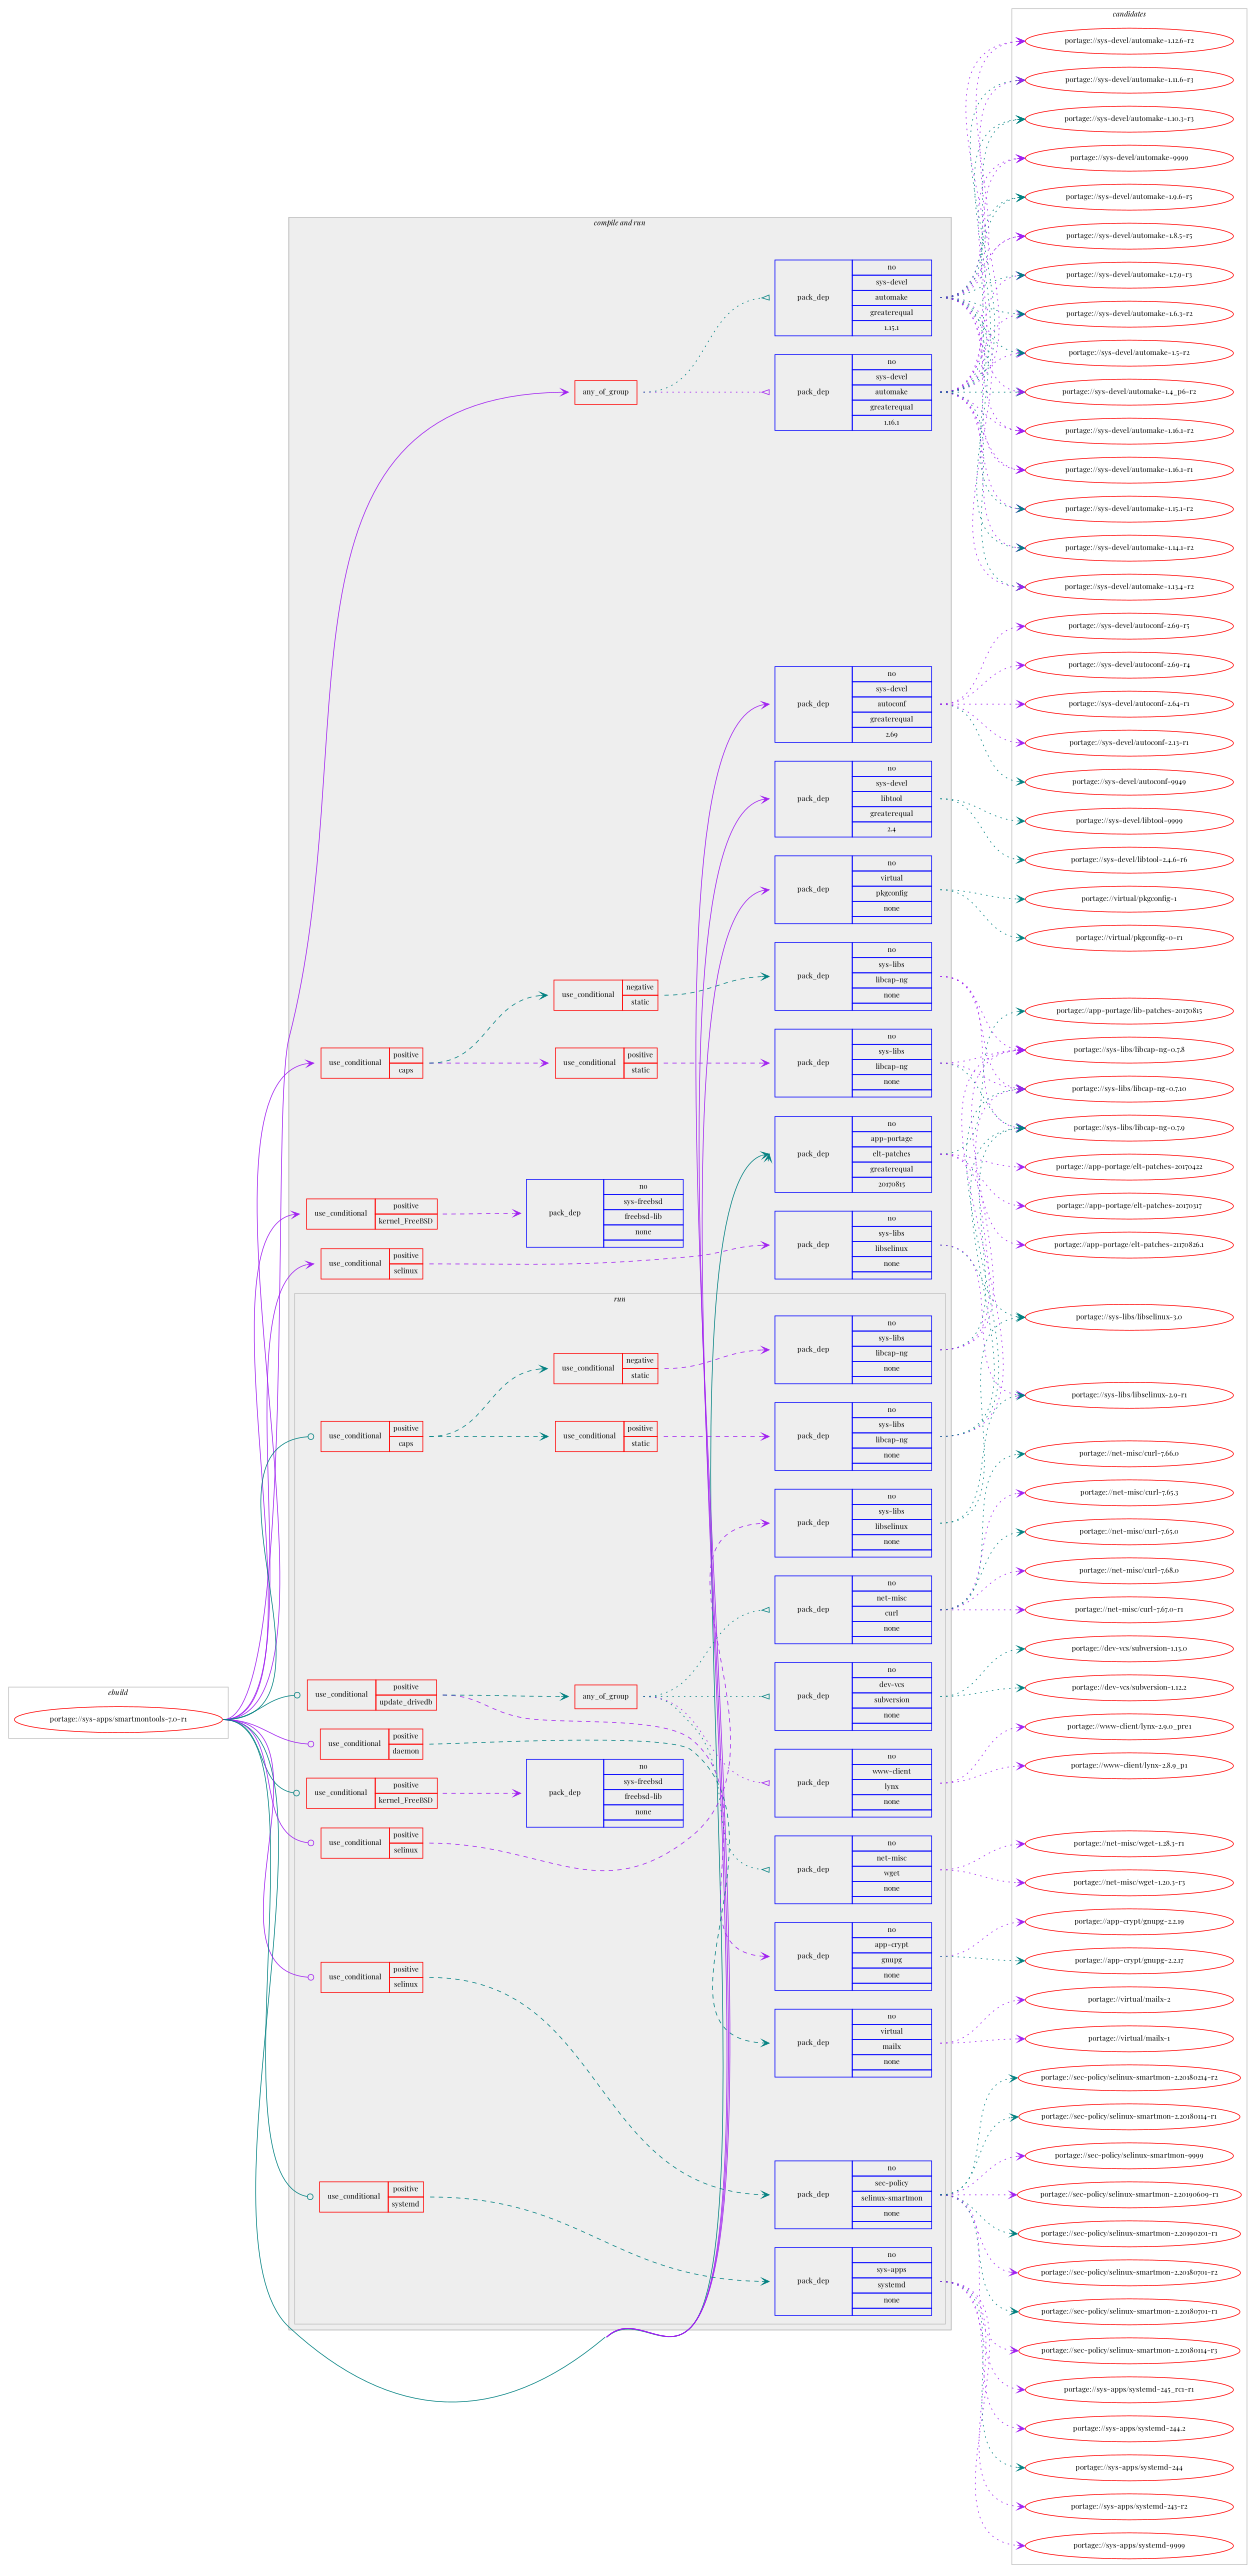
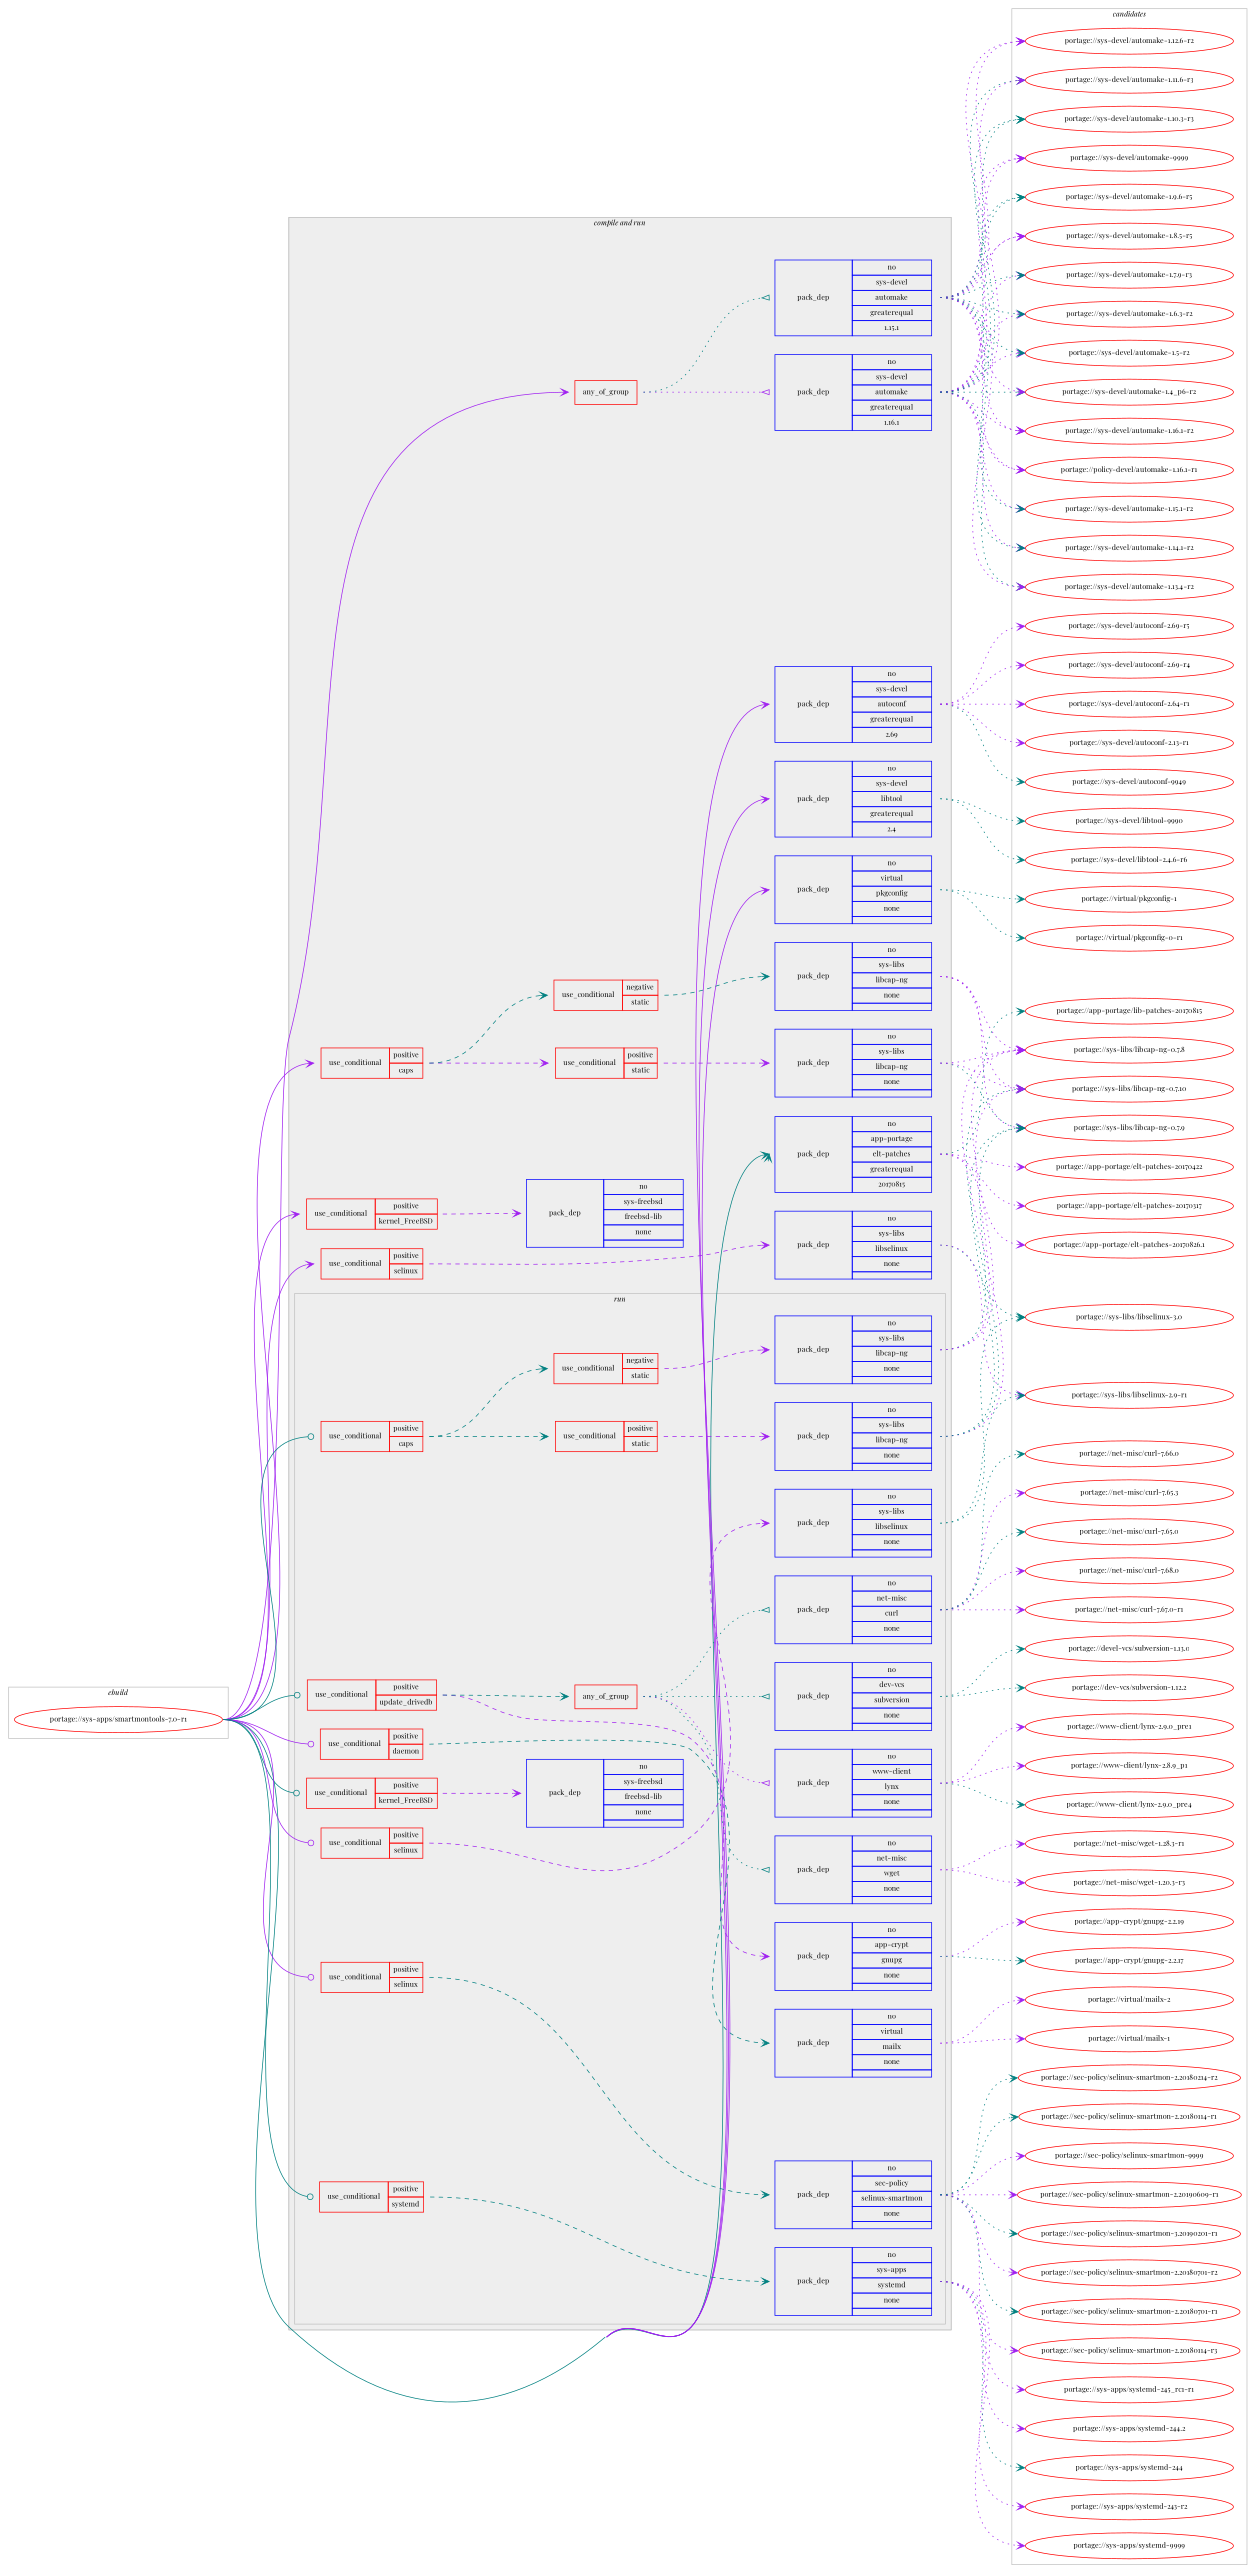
node "portage://sys-devel/automake-1.16.1-r1": label "portage://sys-devel/automake-1.16.1-r1" -> "portage://policy-devel/automake-1.16.1-r1"
node "portage://sys-devel/libtool-9999": label "portage://sys-devel/libtool-9999" -> "portage://sys-devel/libtool-9990"
node "portage://app-portage/elt-patches-21170826.1": label "portage://app-portage/elt-patches-21170826.1" -> "portage://app-portage/elt-patches-20170826.1"
node "portage://dev-vcs/subversion-1.13.0": label "portage://dev-vcs/subversion-1.13.0" -> "portage://devel-vcs/subversion-1.13.0"
node "portage://www-client/lynx-2.9.0_pre4": added
node "portage://sec-policy/selinux-smartmon-2.20190201-r1": label "portage://sec-policy/selinux-smartmon-2.20190201-r1" -> "portage://sec-policy/selinux-smartmon-3.20190201-r1"
